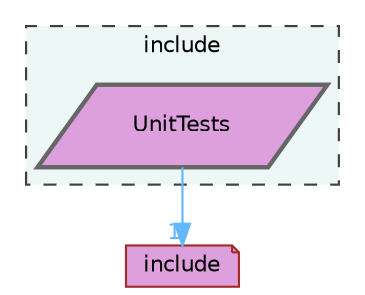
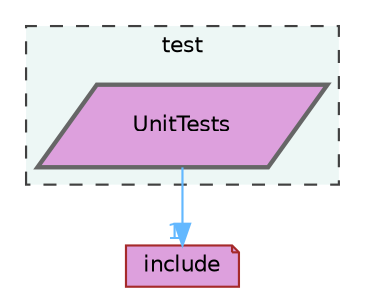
cluster "include": label "include" -> "test"
